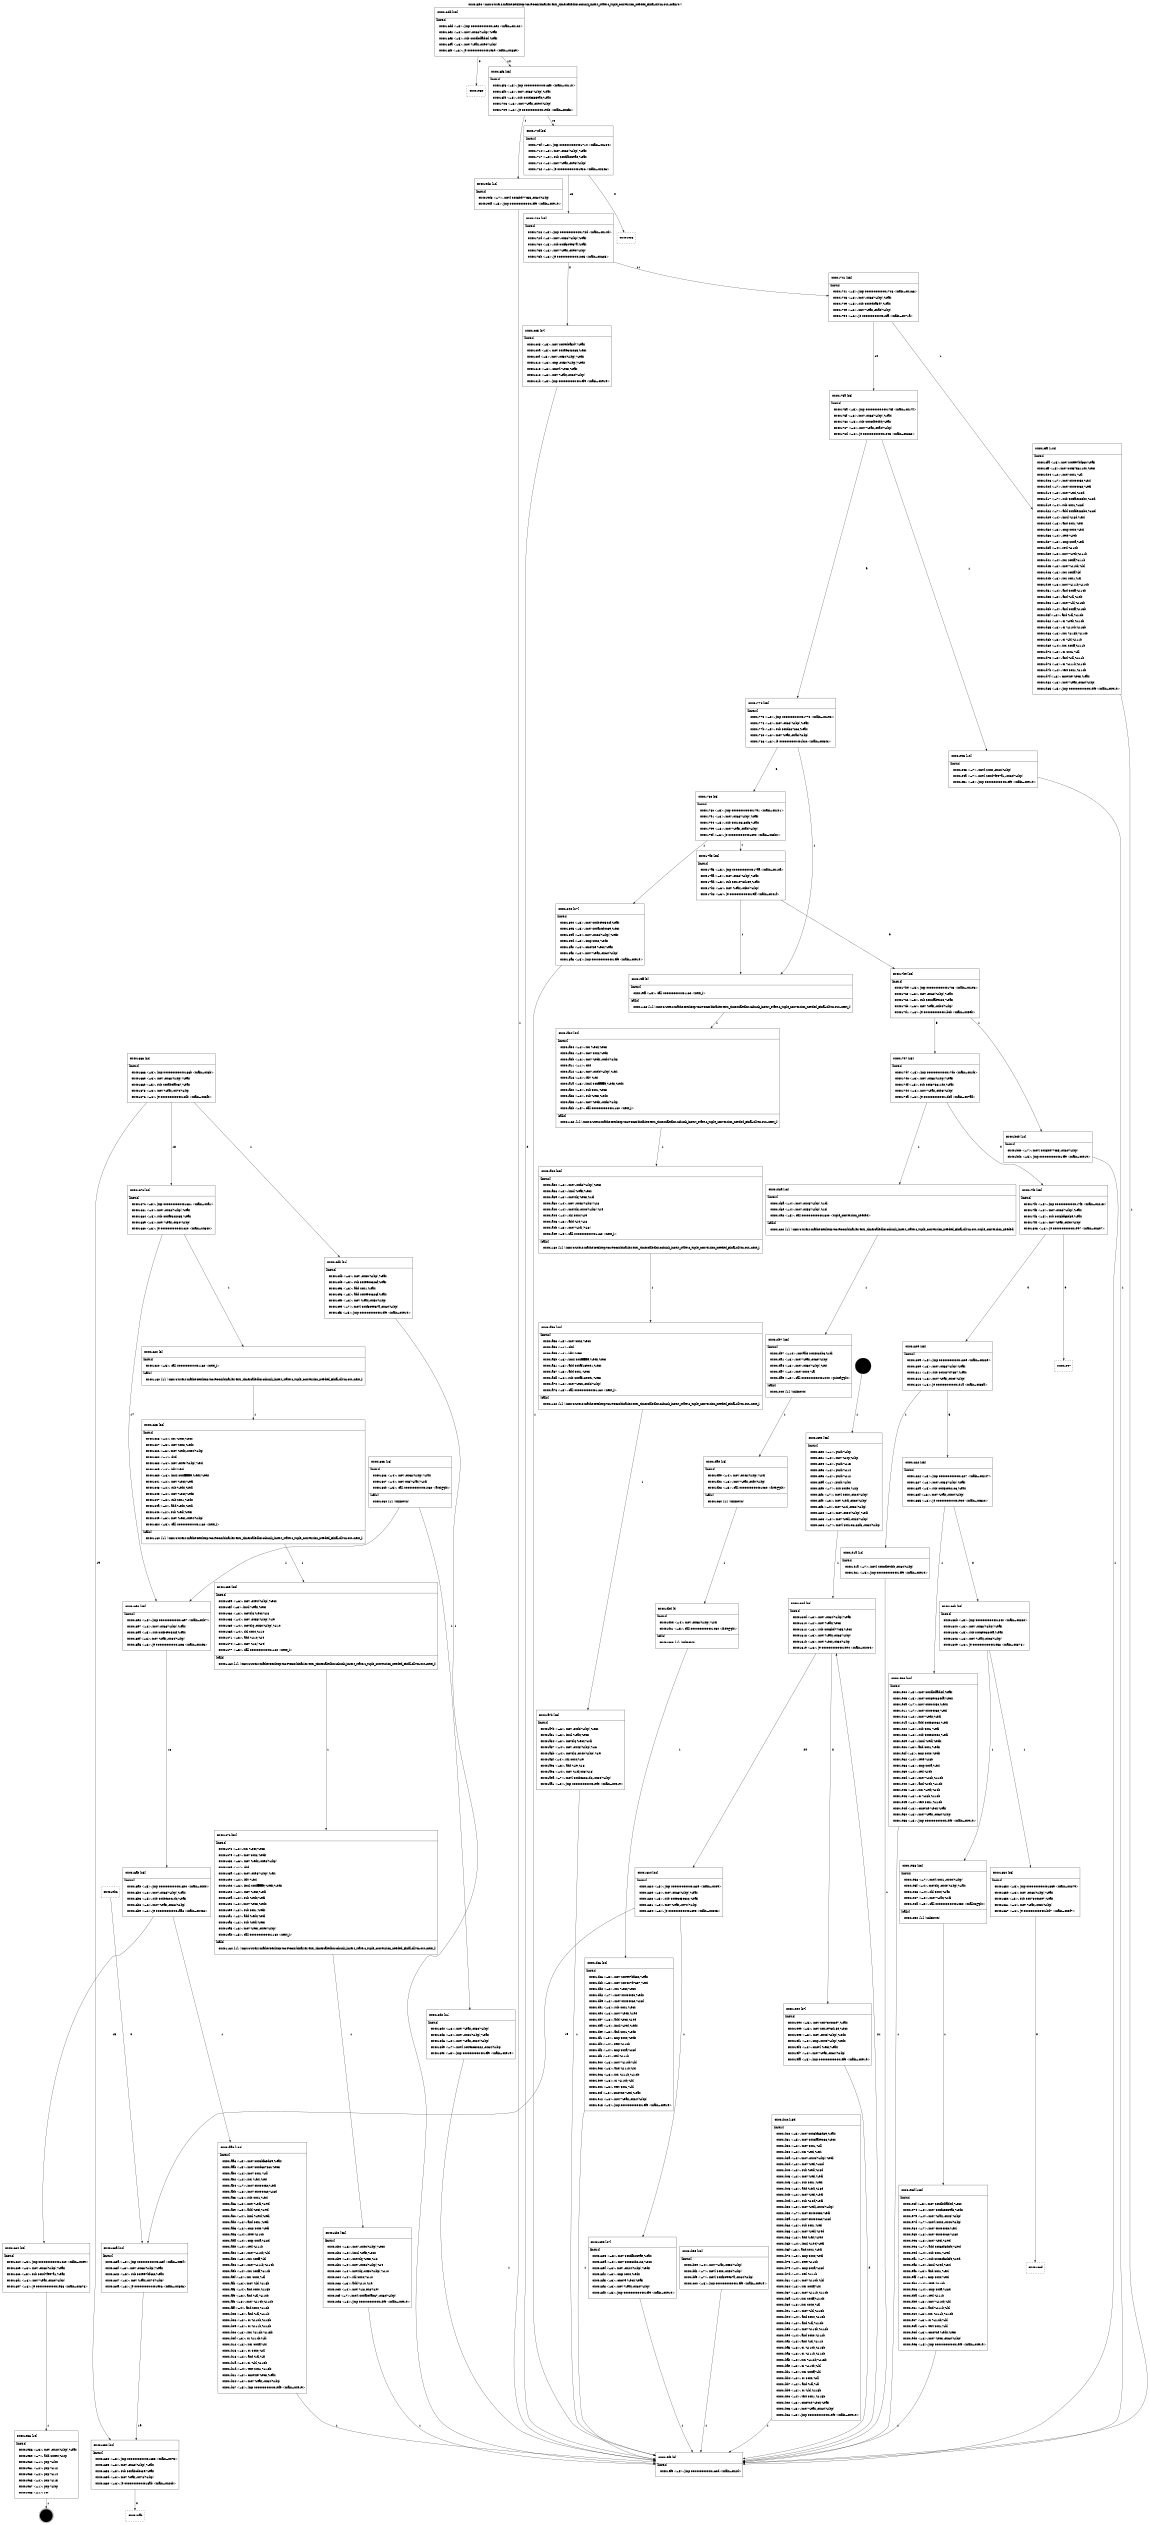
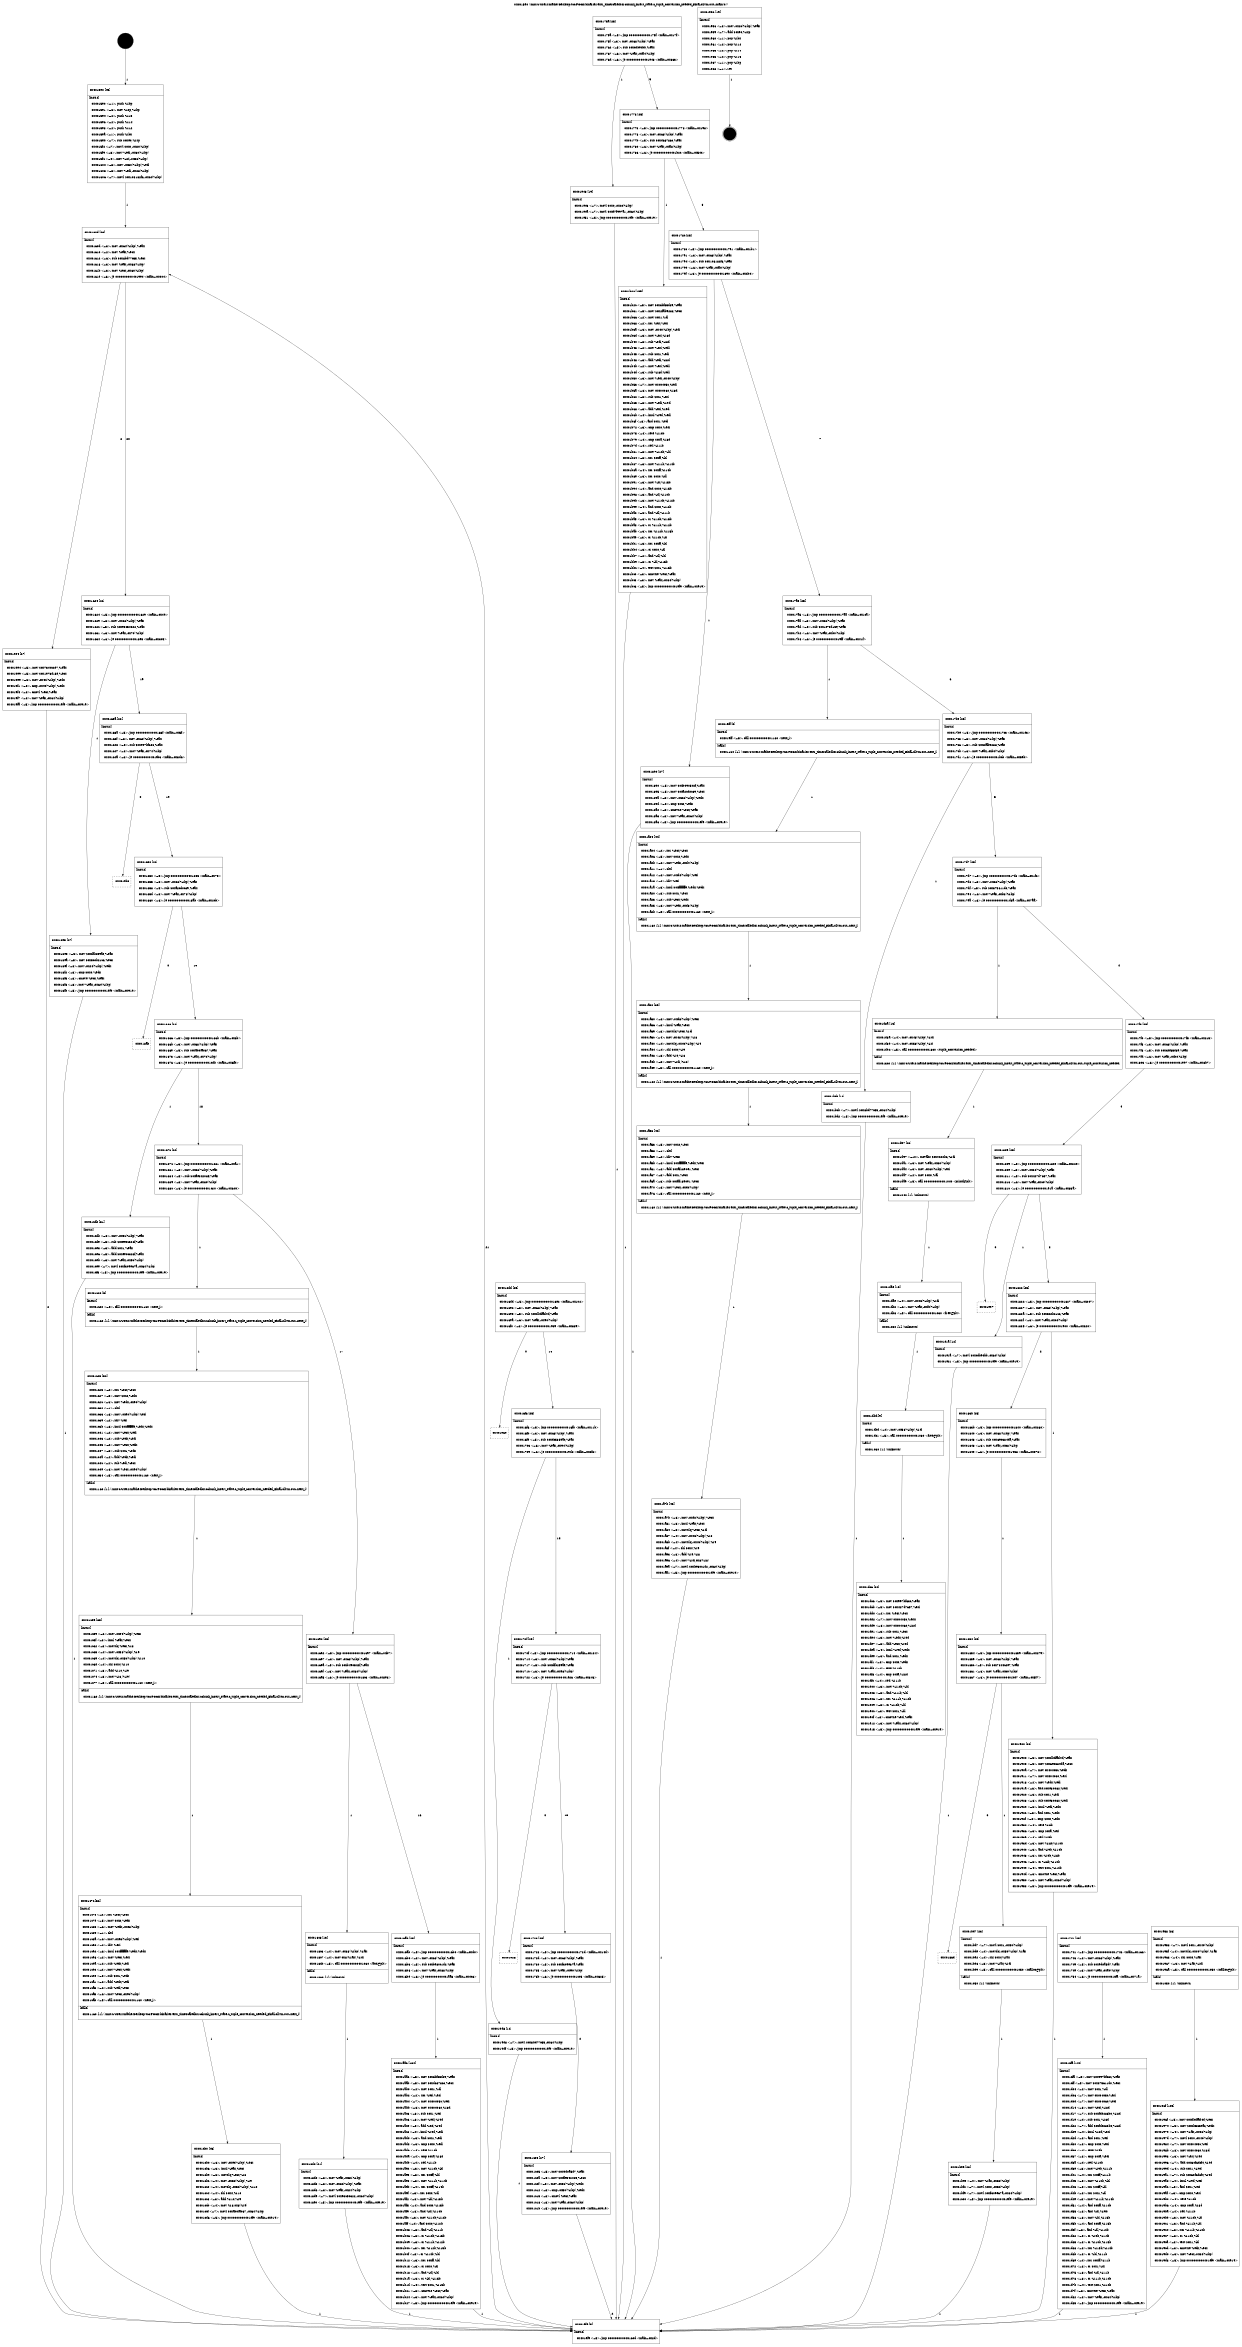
edge "0x401728 [25]" -> "0x401741 [25]": removed, label "11"
edge "0x401741 [25]" -> "0x40175a [25]": removed, label "10"
edge "0x401773 [25]" -> "0x4019ff [5]": now "0x401773 [25]" -> "0x401b2c [159]"
edge "0x4017f0 [25]" -> "0x401e97": now "0x401809 [25]" -> "0x401e97"
edge "0x4018c3 [13]" -> "0x401692 [25]": reversed
edge "0x40183b [25]" -> "0x401958 [23]": removed, label "1"
edge "0x401666 [22]" -> "0x401650 [22]": reversed
node "0x401bd7 [23]": added
edge "0x401eb6" -> "0x40163a [22]": reversed
node "0x4016c4 [25]": removed
edge "0x401dc6 [84]" -> "0x401ef9 [5]": removed, label "1"
